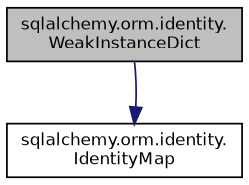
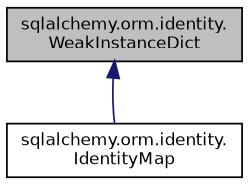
edge "sqlalchemy.orm.identity. WeakInstanceDict" -> "sqlalchemy.orm.identity. IdentityMap": reversed
